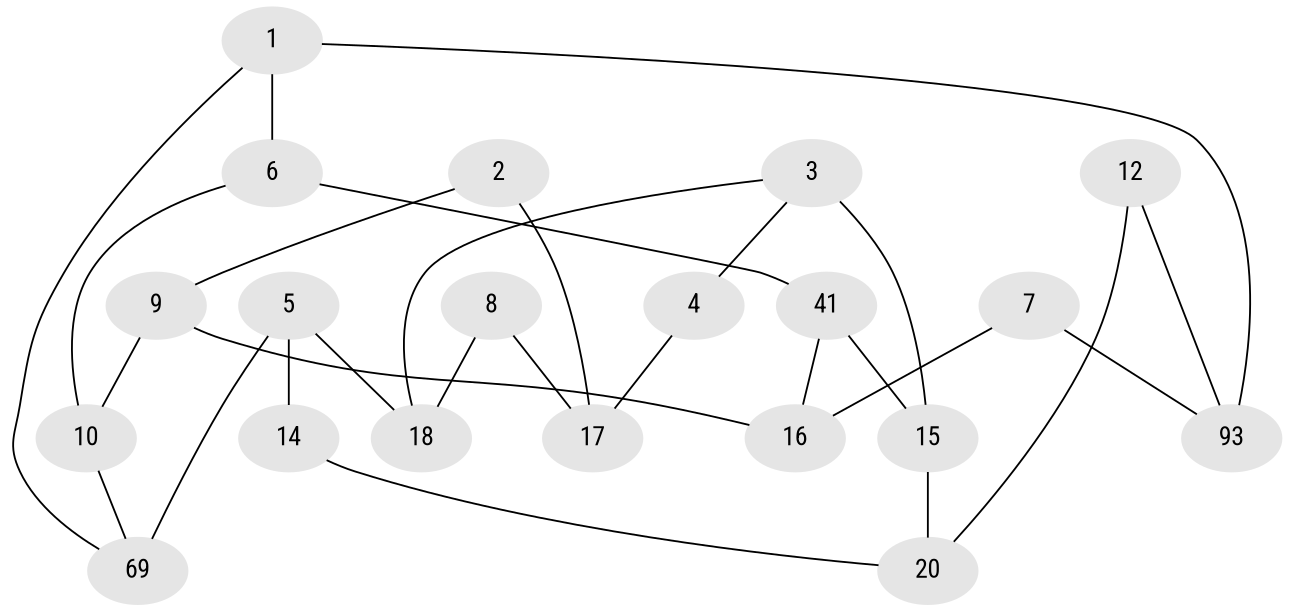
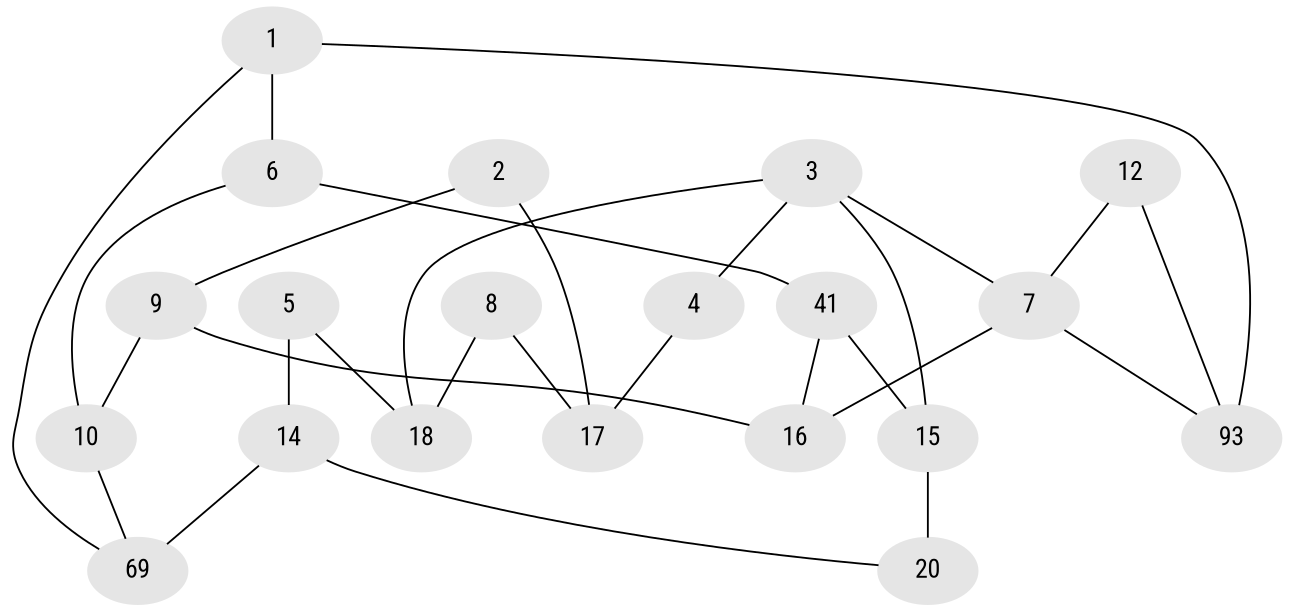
edge "3" -- "7": added
edge "12" -- "20": now "12" -- "7"
edge "5" -- "69": now "14" -- "69"
